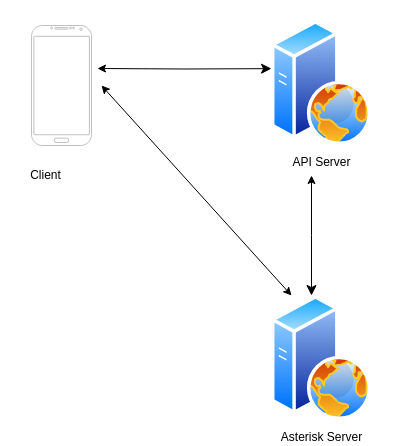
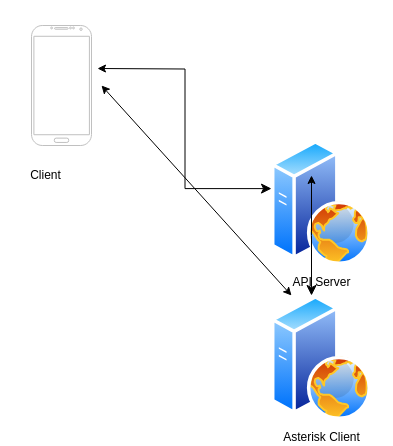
node "API Server": moved (322, 83) -> (322, 203)
node "Asterisk Server": label "Asterisk Server" -> "Asterisk Client"
